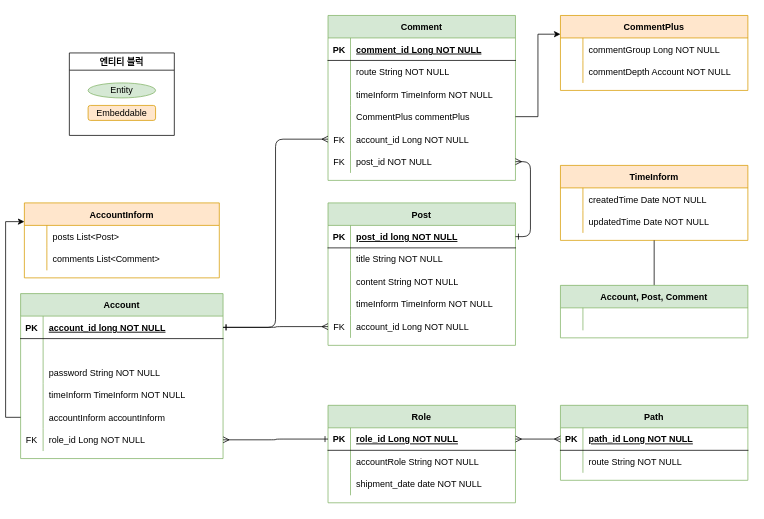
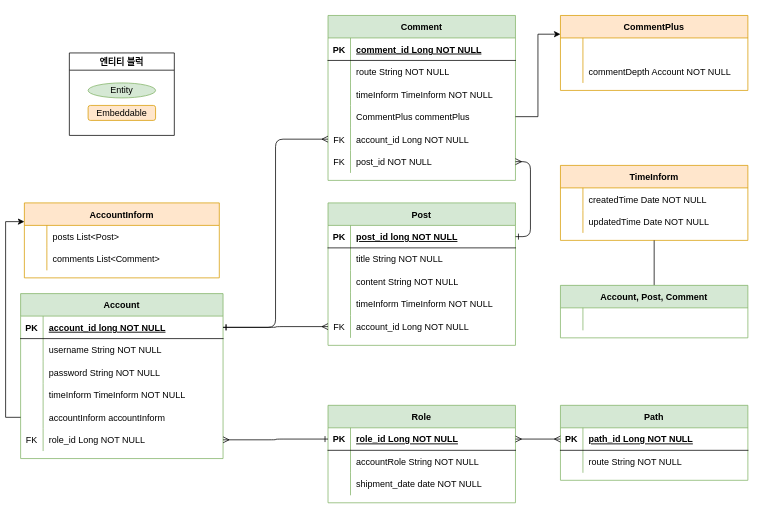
node "commentGroup Long NOT NULL": removed
node "username String NOT NULL": added
